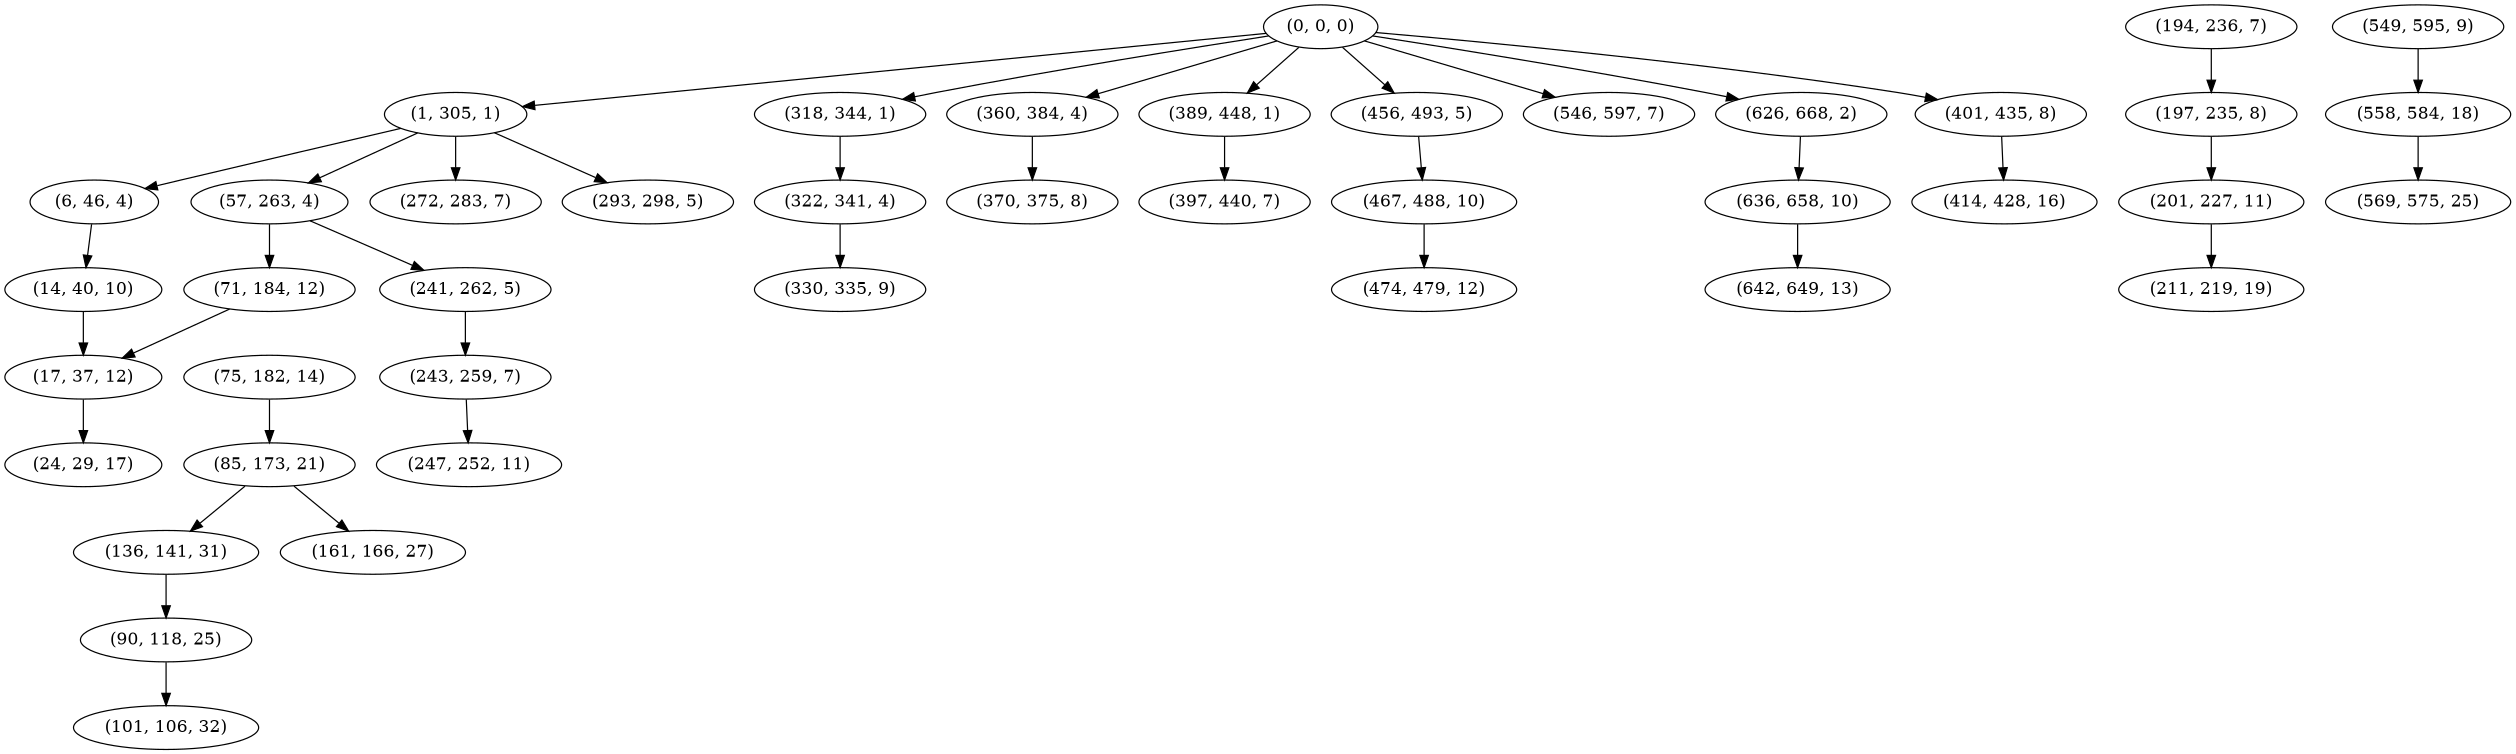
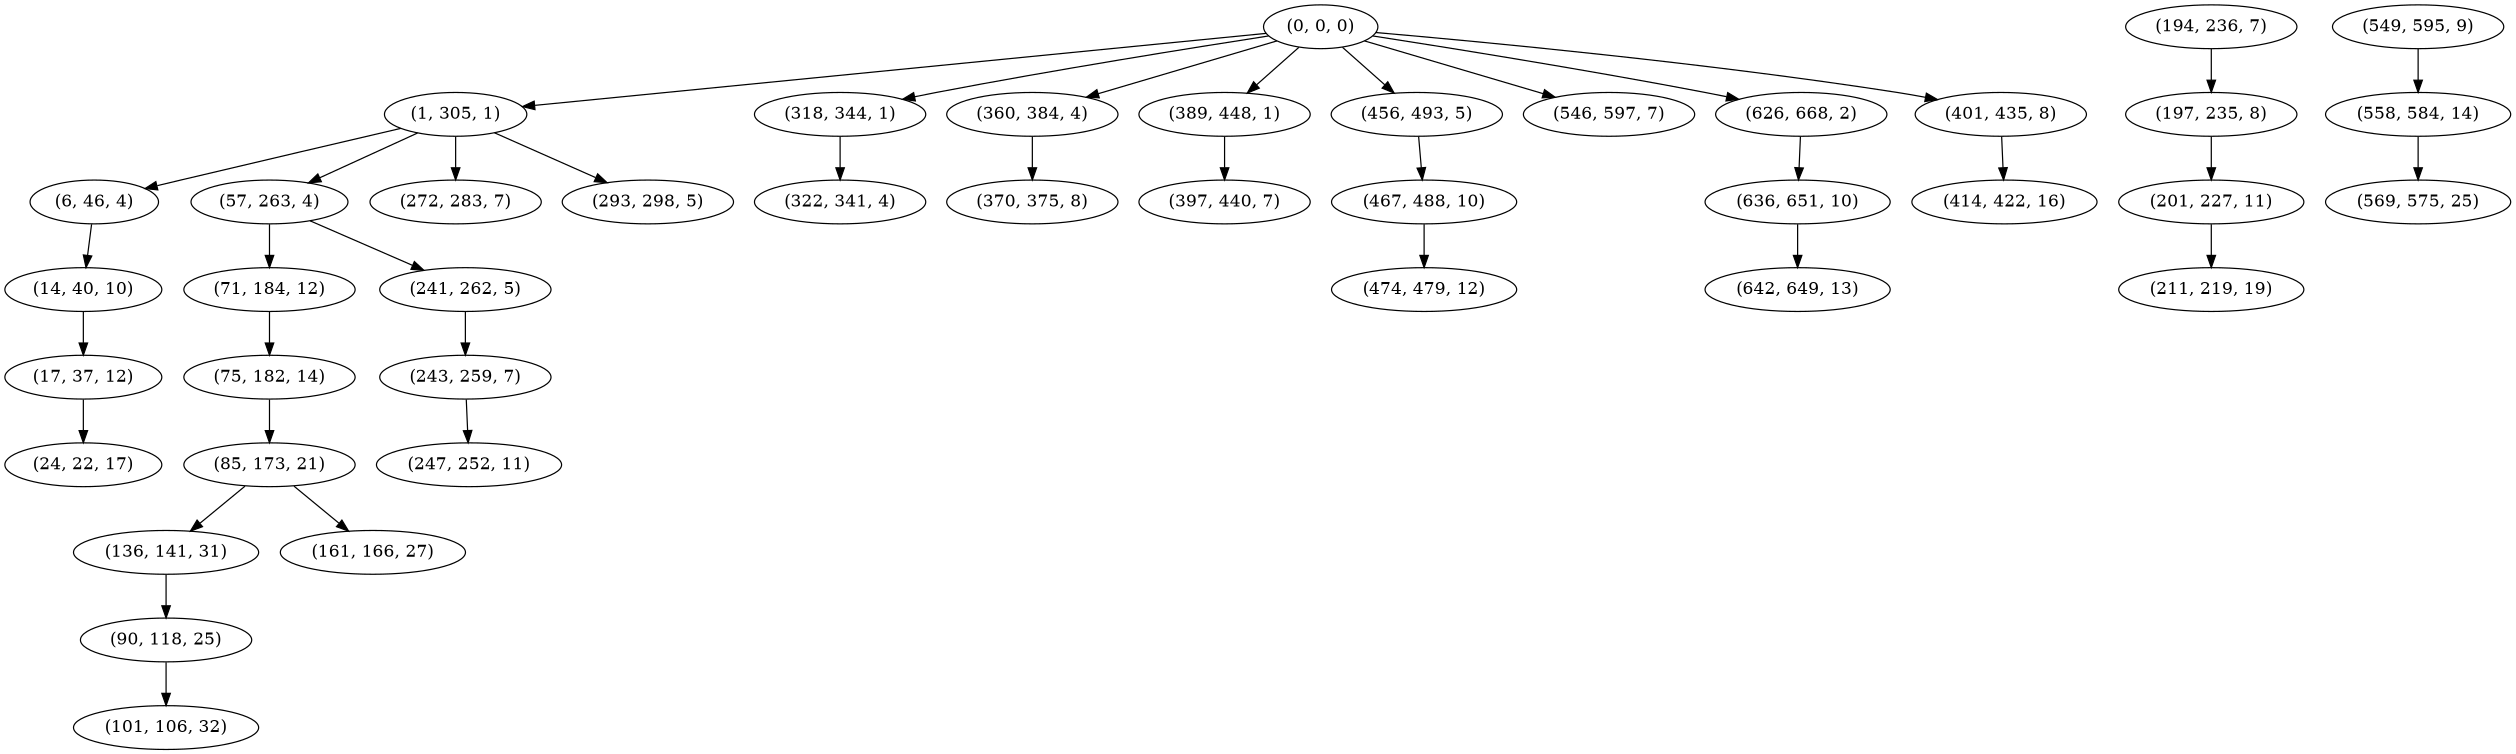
node "(558, 584, 18)": label "(558, 584, 18)" -> "(558, 584, 14)"
node "(636, 658, 10)": label "(636, 658, 10)" -> "(636, 651, 10)"
node "(414, 428, 16)": label "(414, 428, 16)" -> "(414, 422, 16)"
node "(330, 335, 9)": removed
edge "(71, 184, 12)" -> "(17, 37, 12)": now "(71, 184, 12)" -> "(75, 182, 14)"
node "(24, 29, 17)": label "(24, 29, 17)" -> "(24, 22, 17)"
